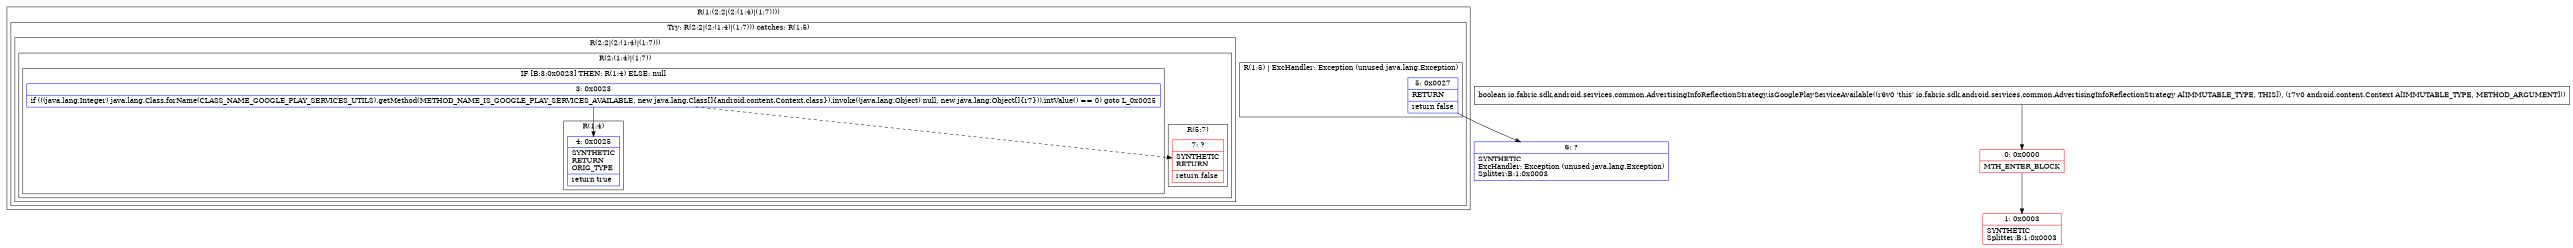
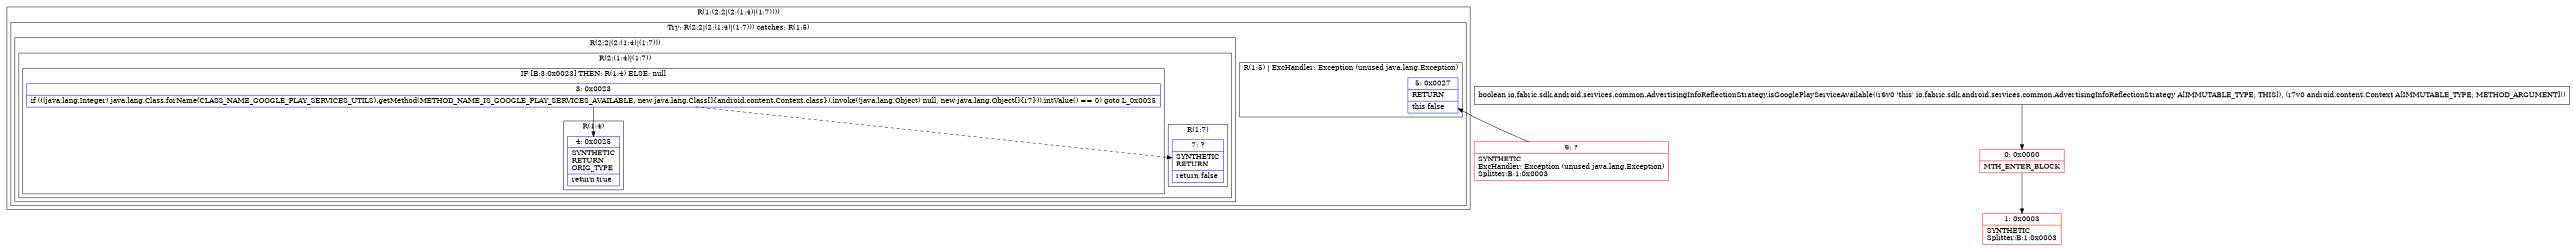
node "5: 0x0027": text "return false" -> "this false"
edge "5: 0x0027" -> "6: ?": reversed
cluster "R(5:7)": label "R(5:7)" -> "R(1:7)"
node "7: ?": color red -> blue
node "6: ?": color blue -> red
